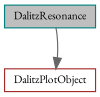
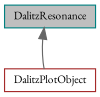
edge "DalitzResonance" -> "DalitzPlotObject": reversed
